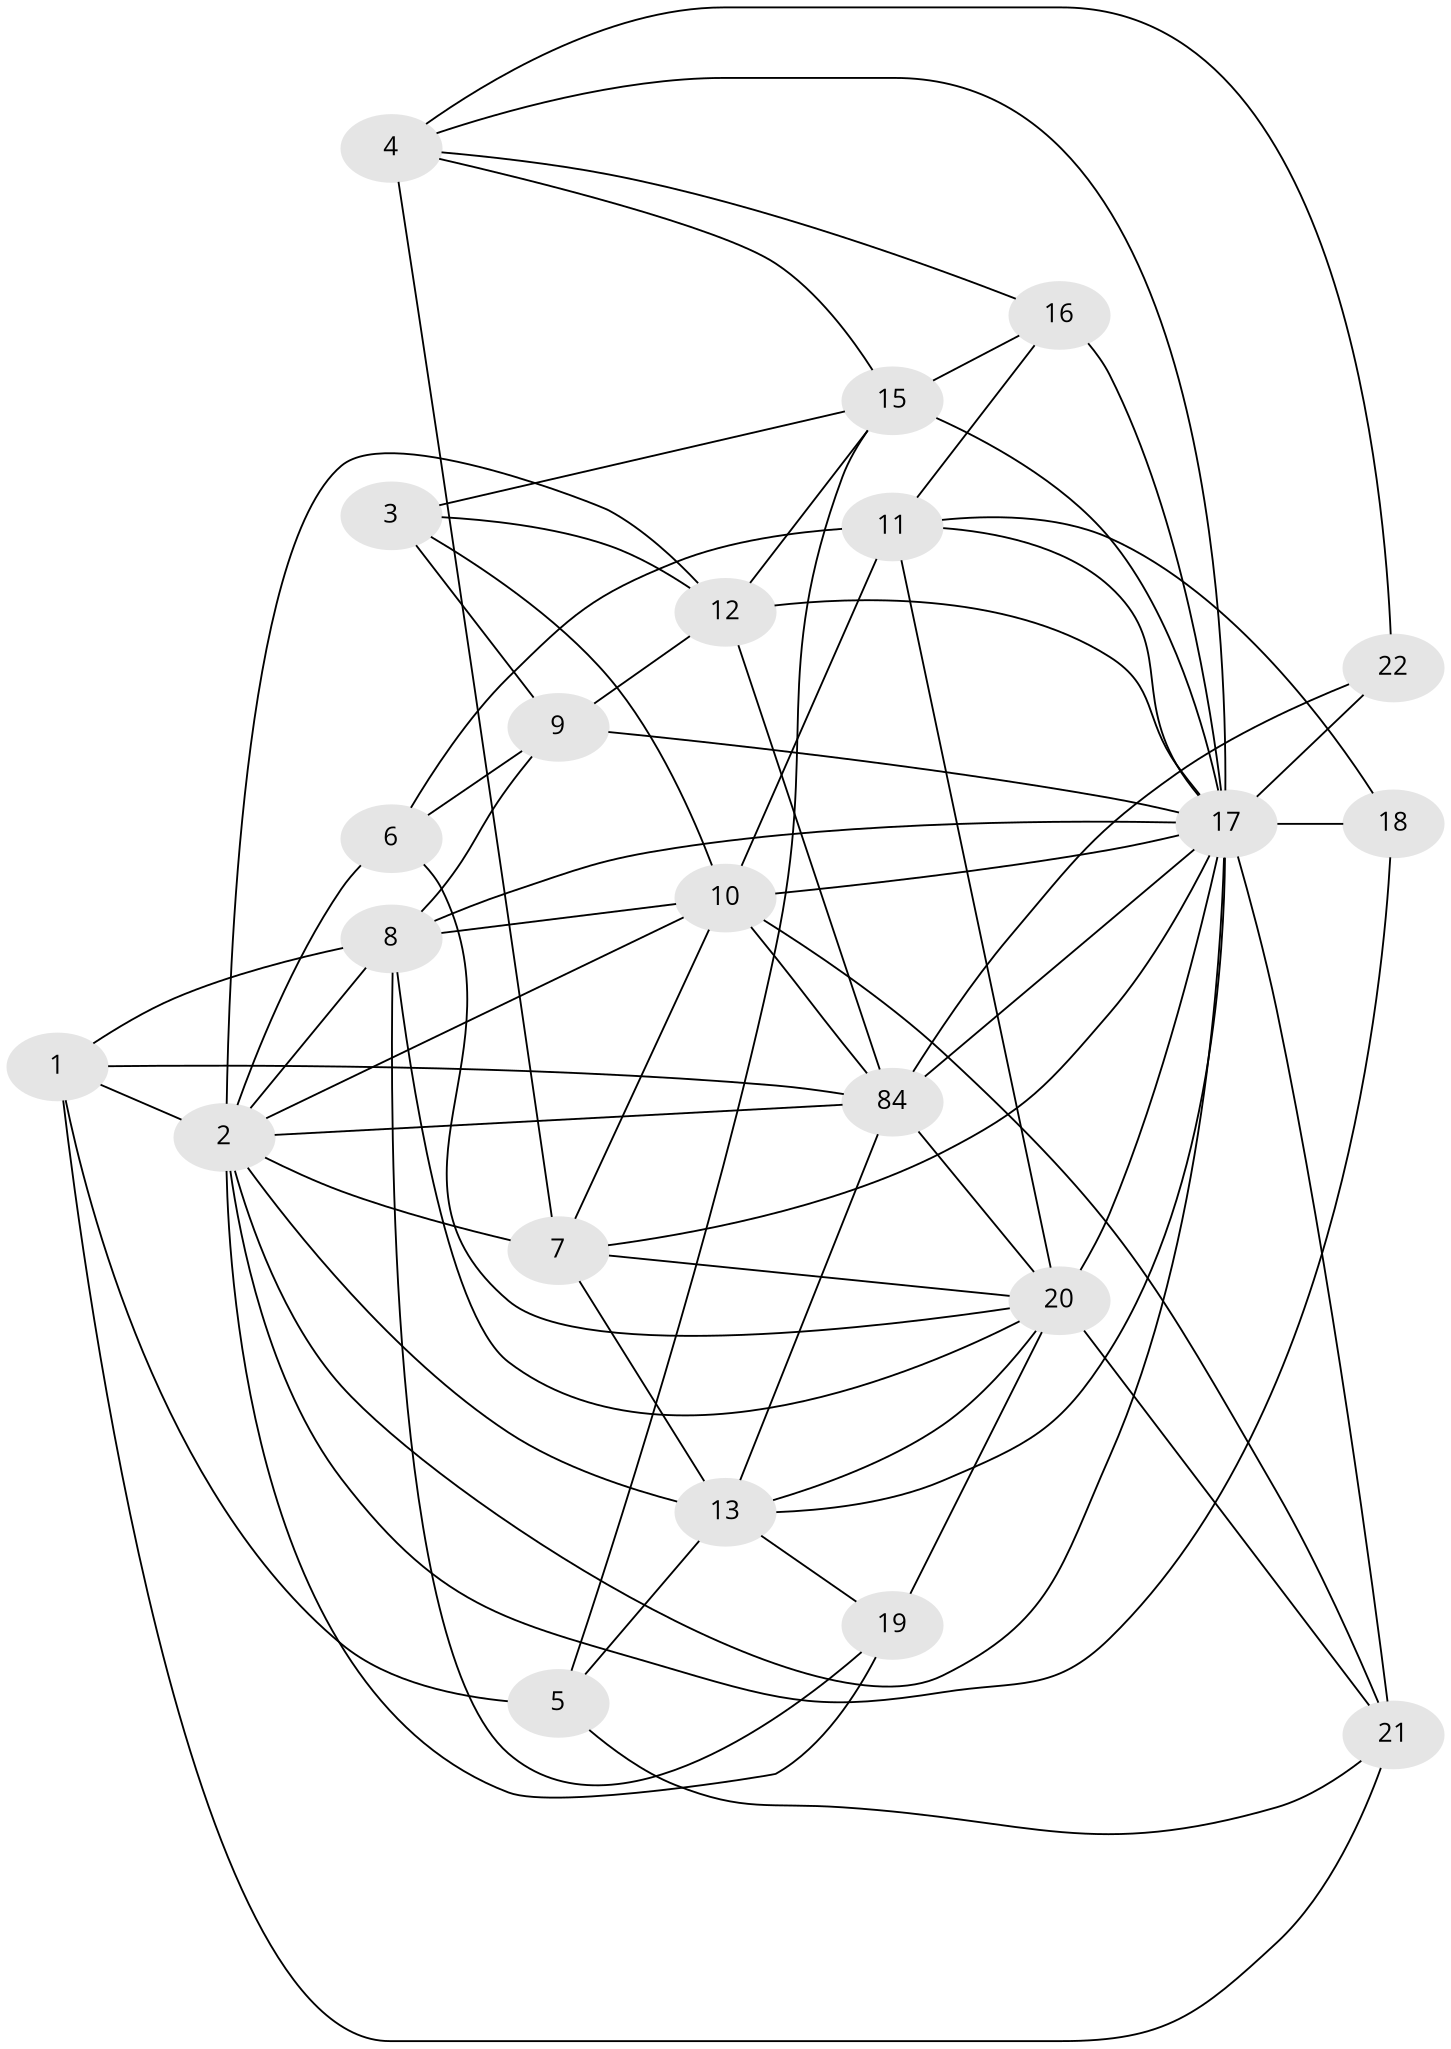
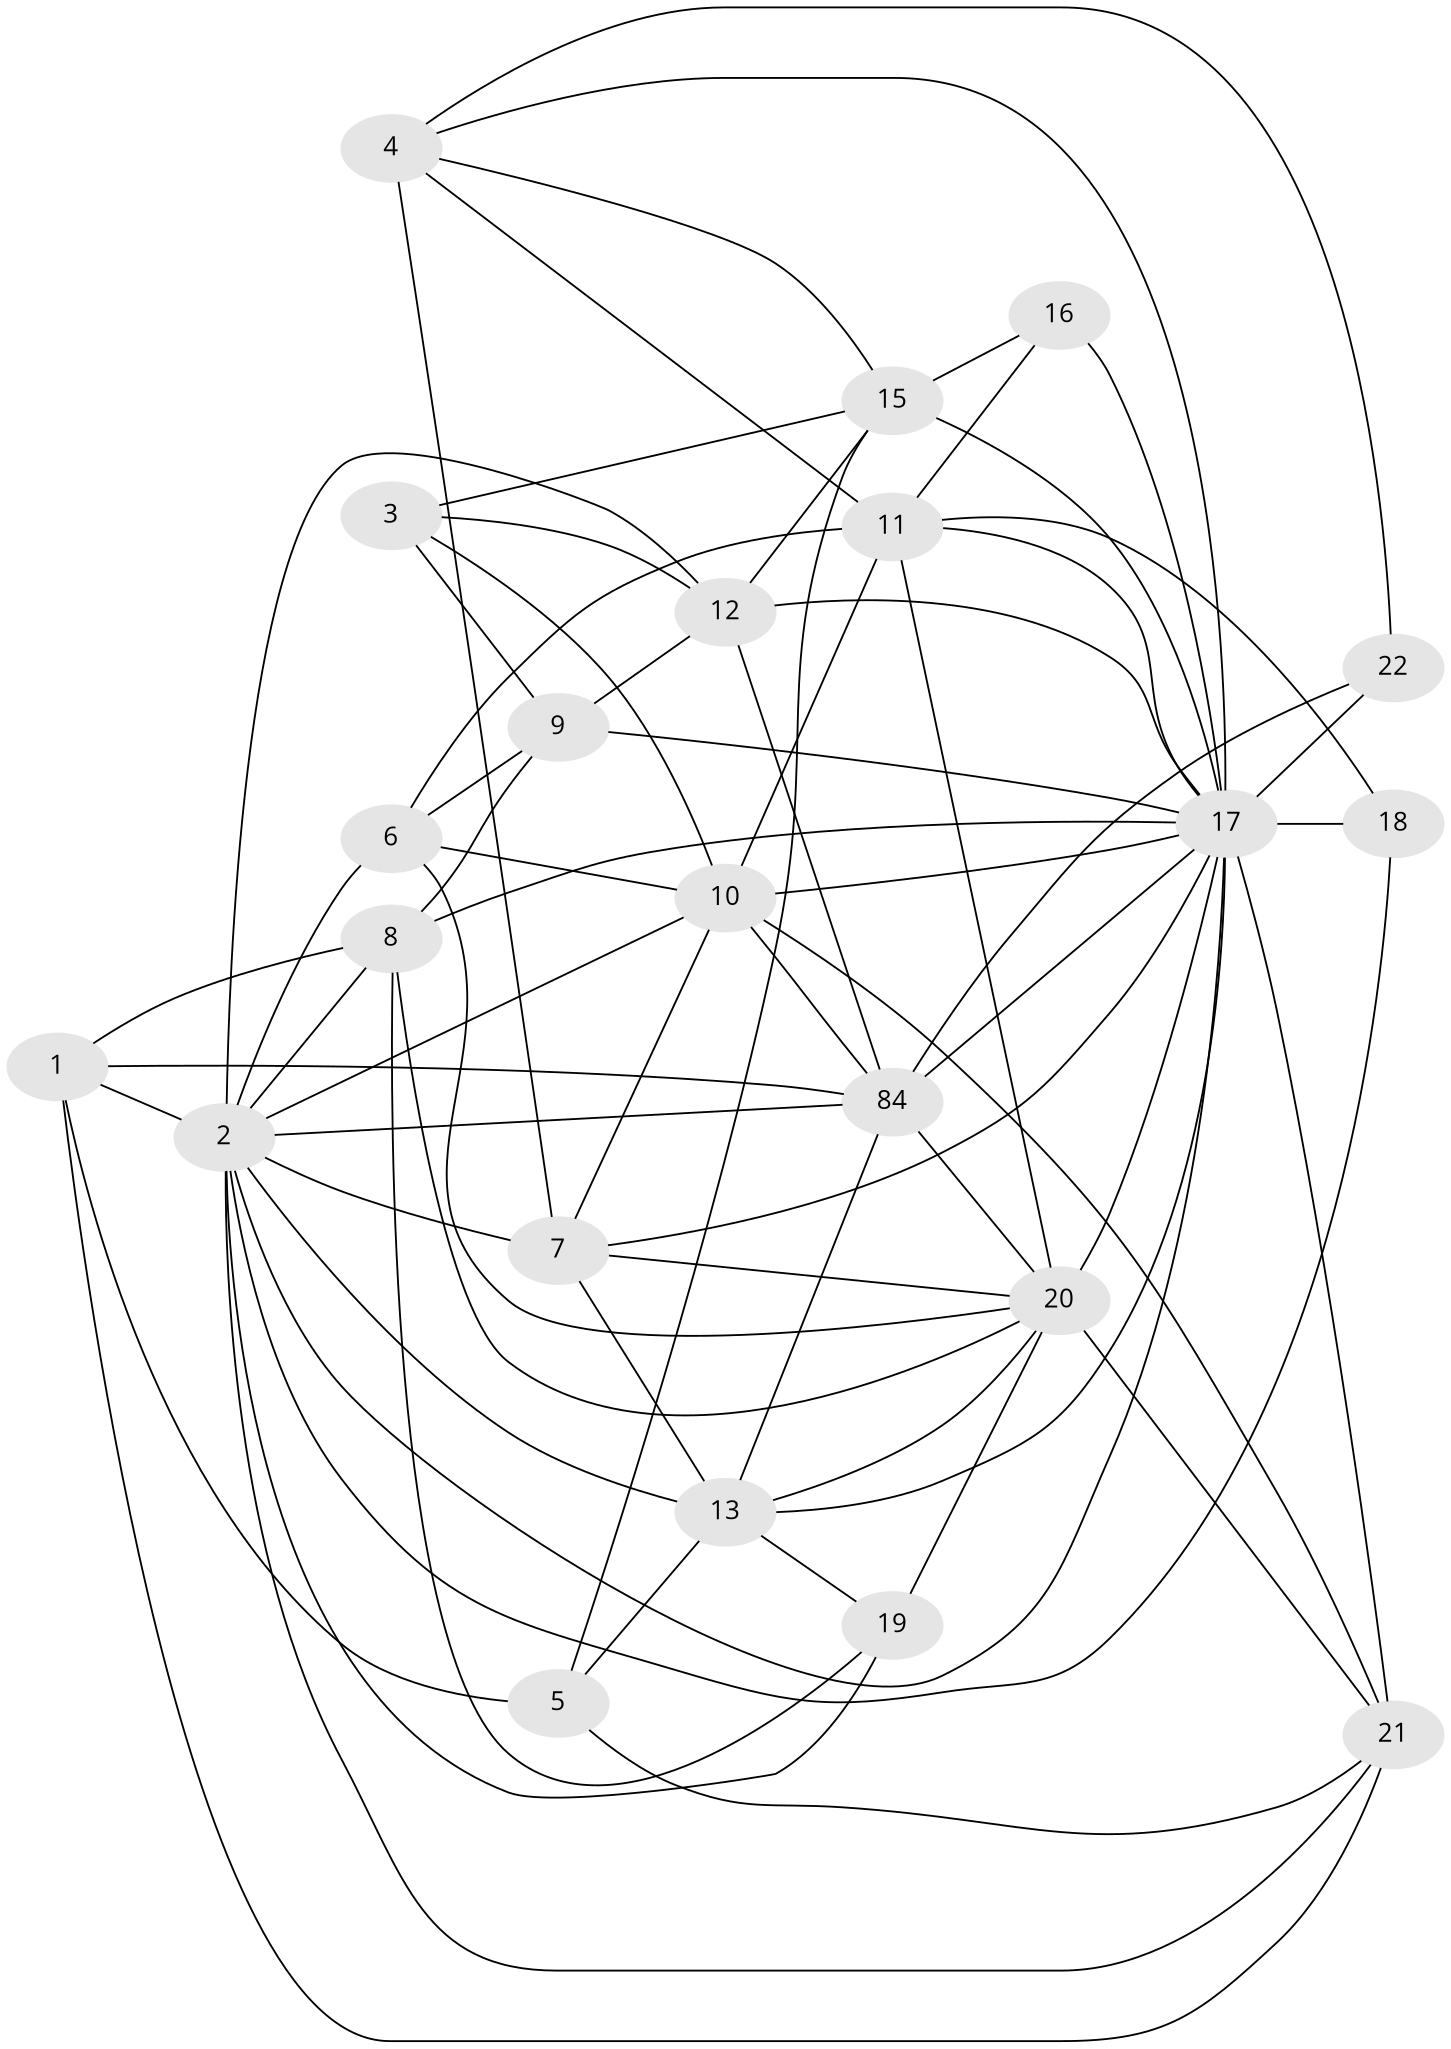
edge "4" -- "16": now "4" -- "11"
edge "10" -- "8": now "10" -- "6"
edge "2" -- "21": added
